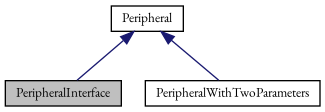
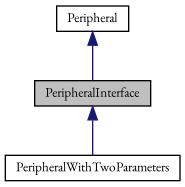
edge "PeripheralWithTwoParameters" -> "Peripheral": now "PeripheralWithTwoParameters" -> "PeripheralInterface"
